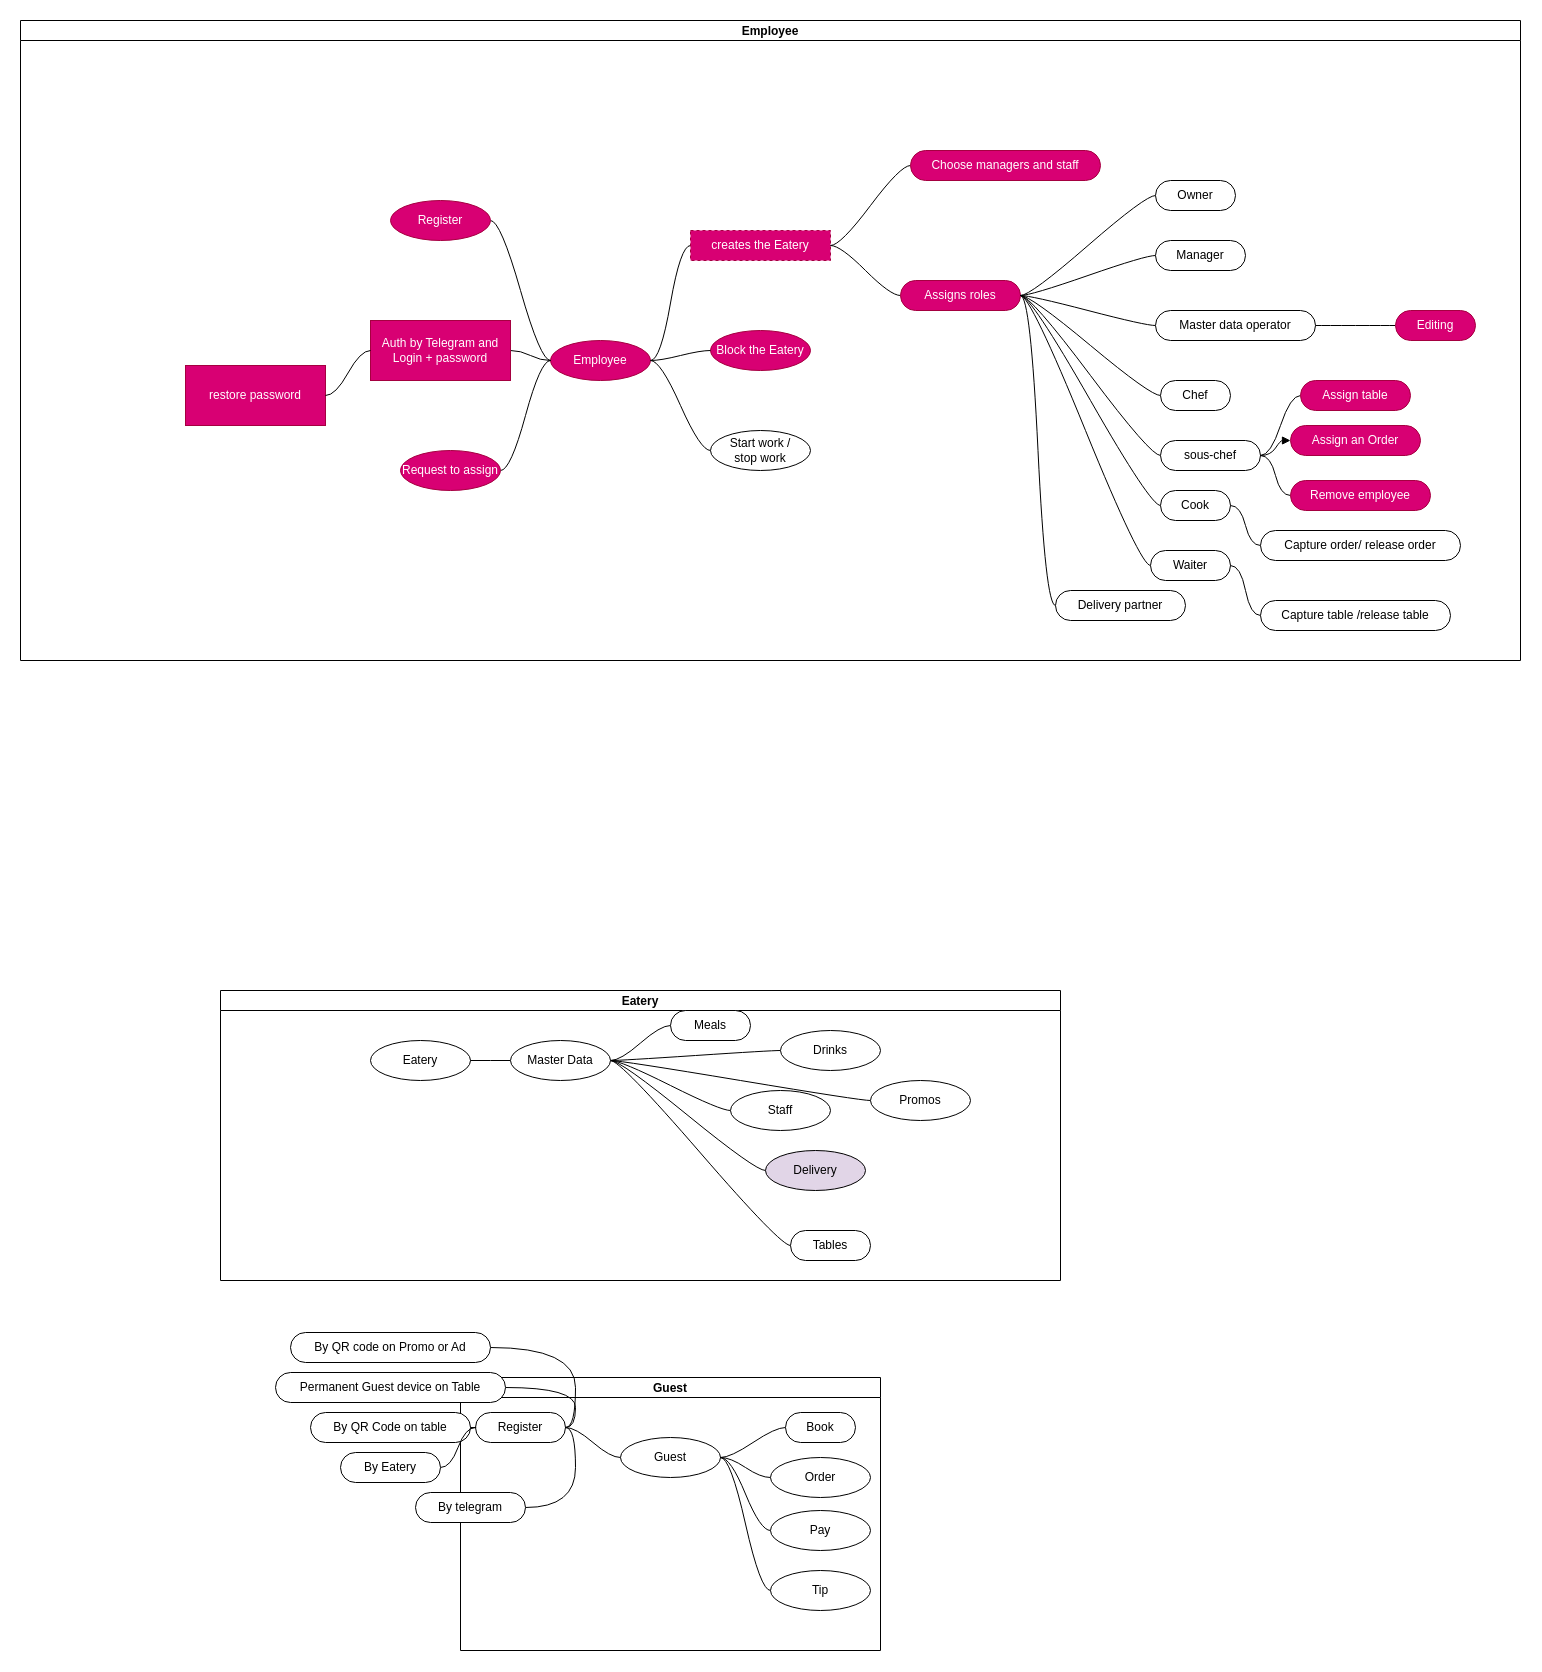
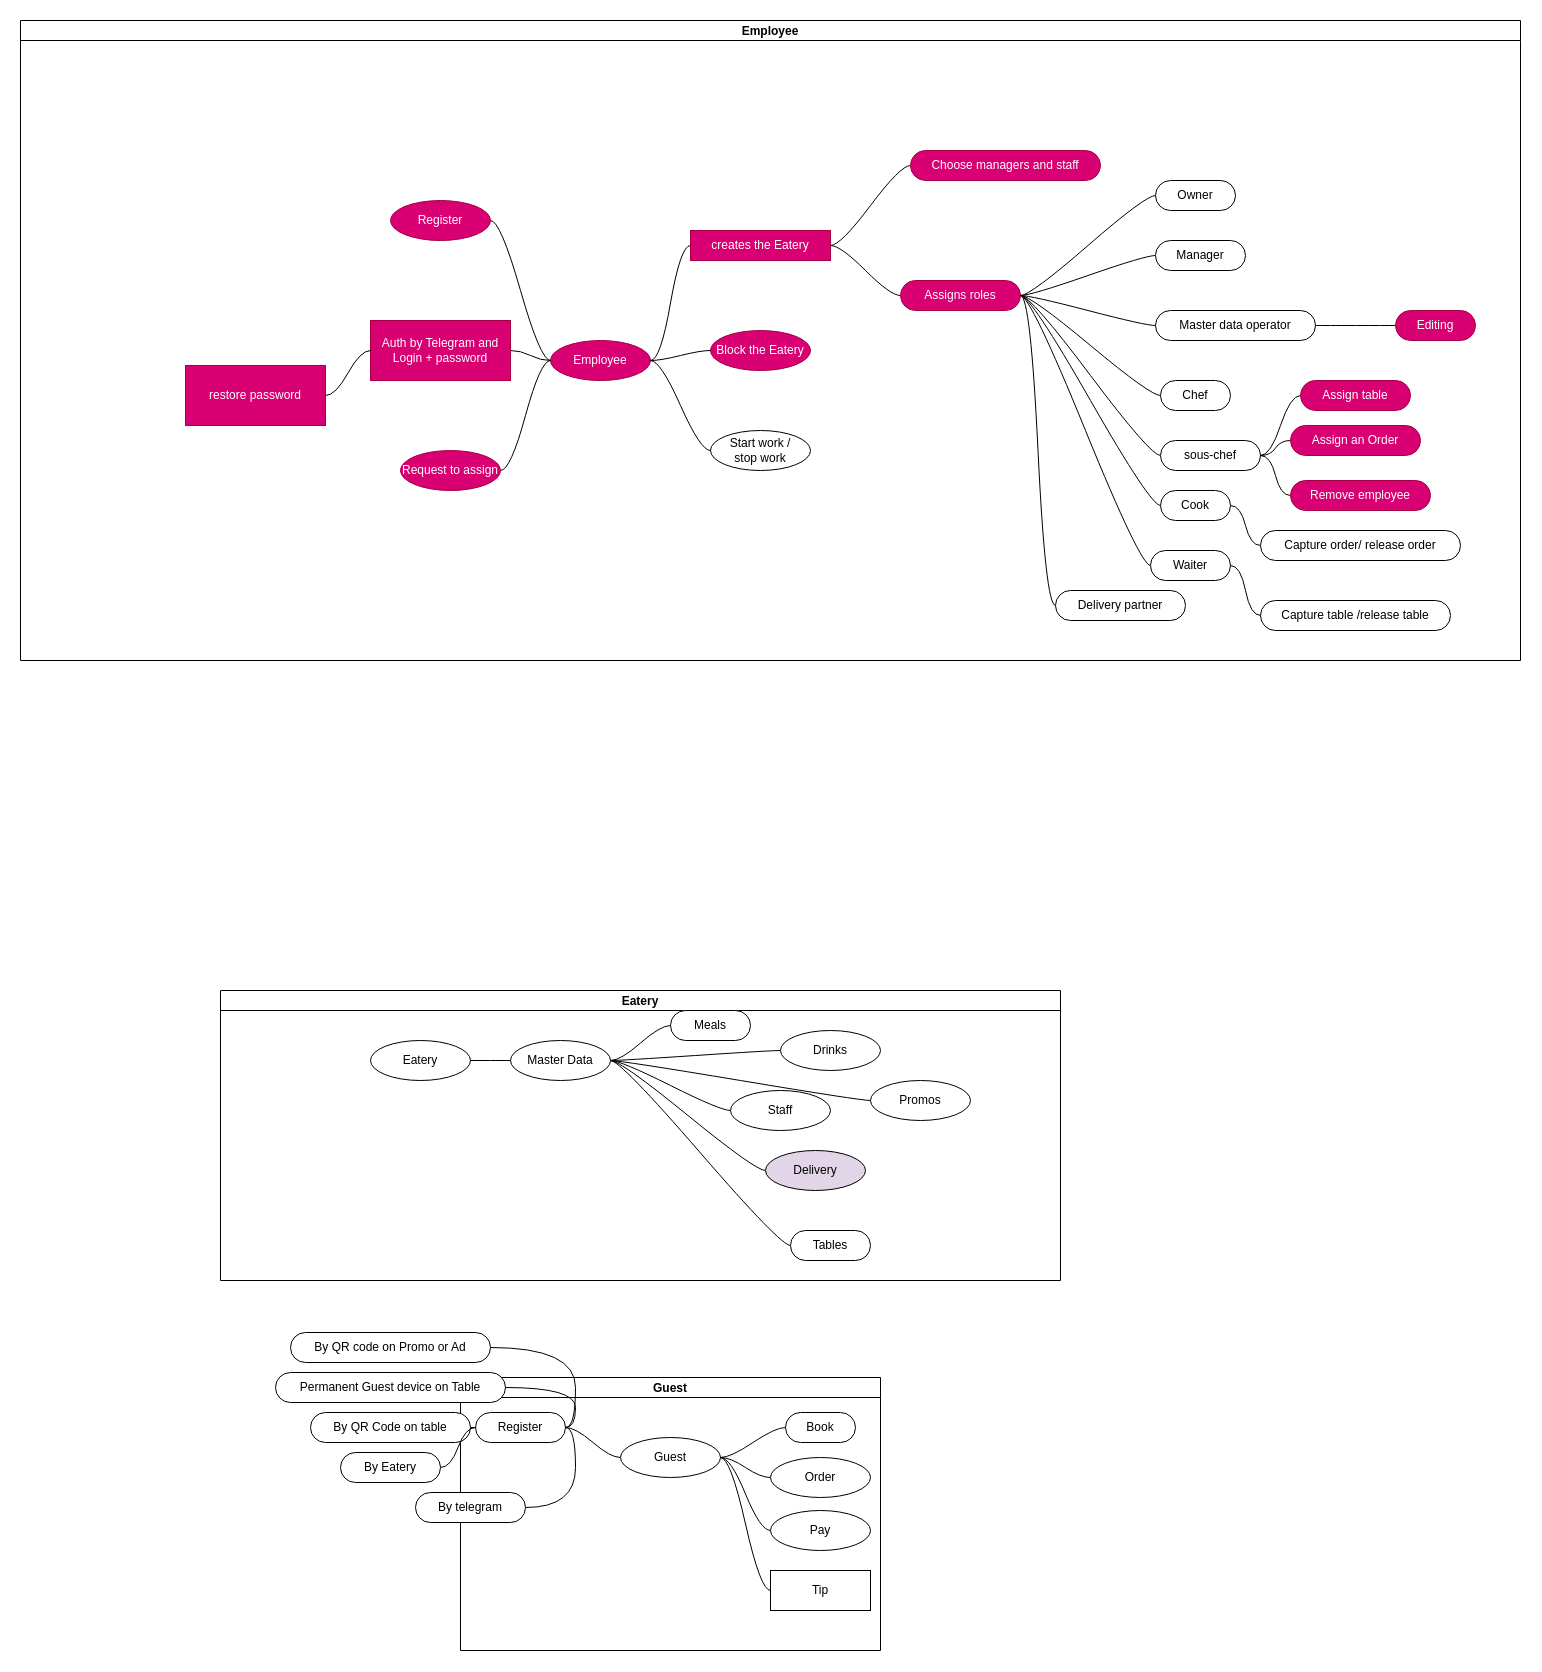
node "creates the Eatery": style dashed -> solid
edge "sous-chef" -> "Assign an Order": arrowhead block -> none
node "Tip": shape ellipse -> rectangle
